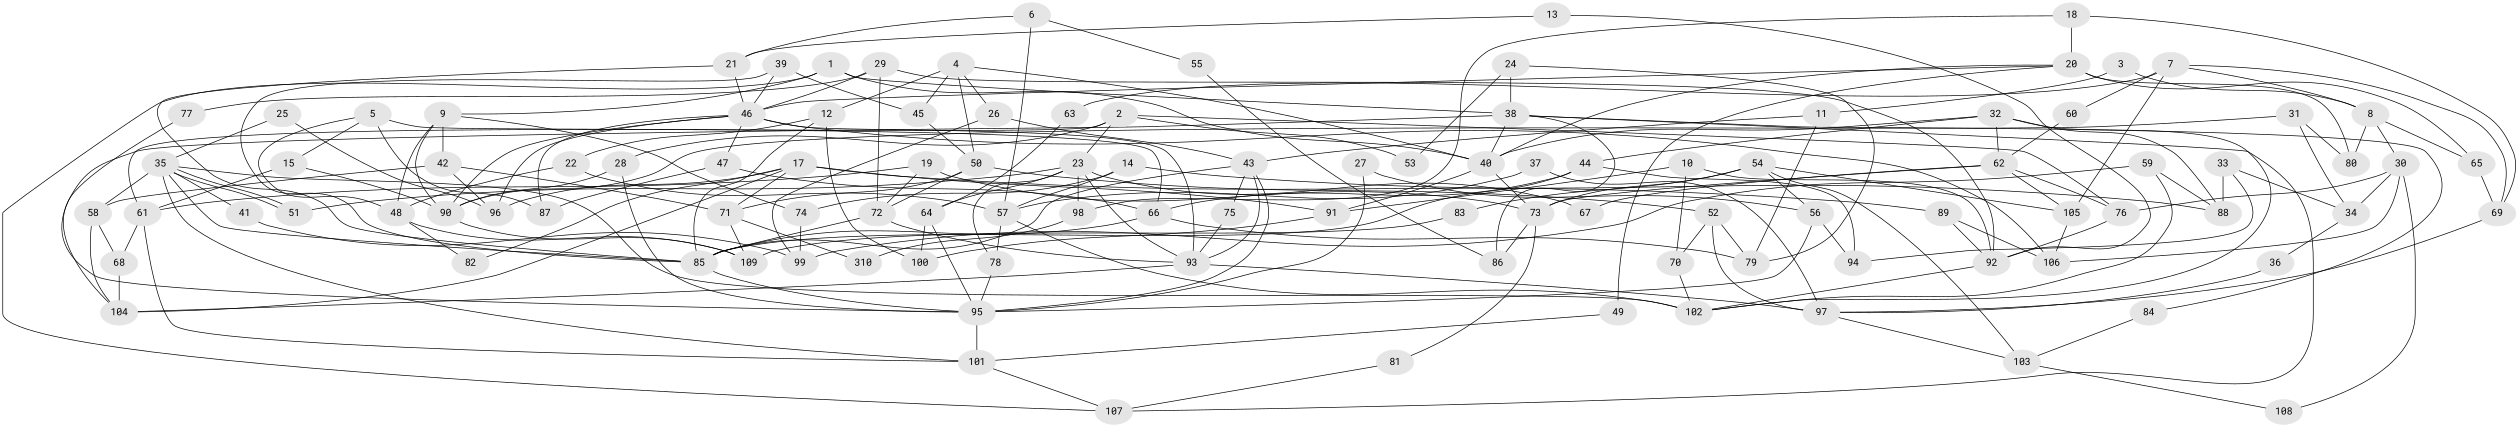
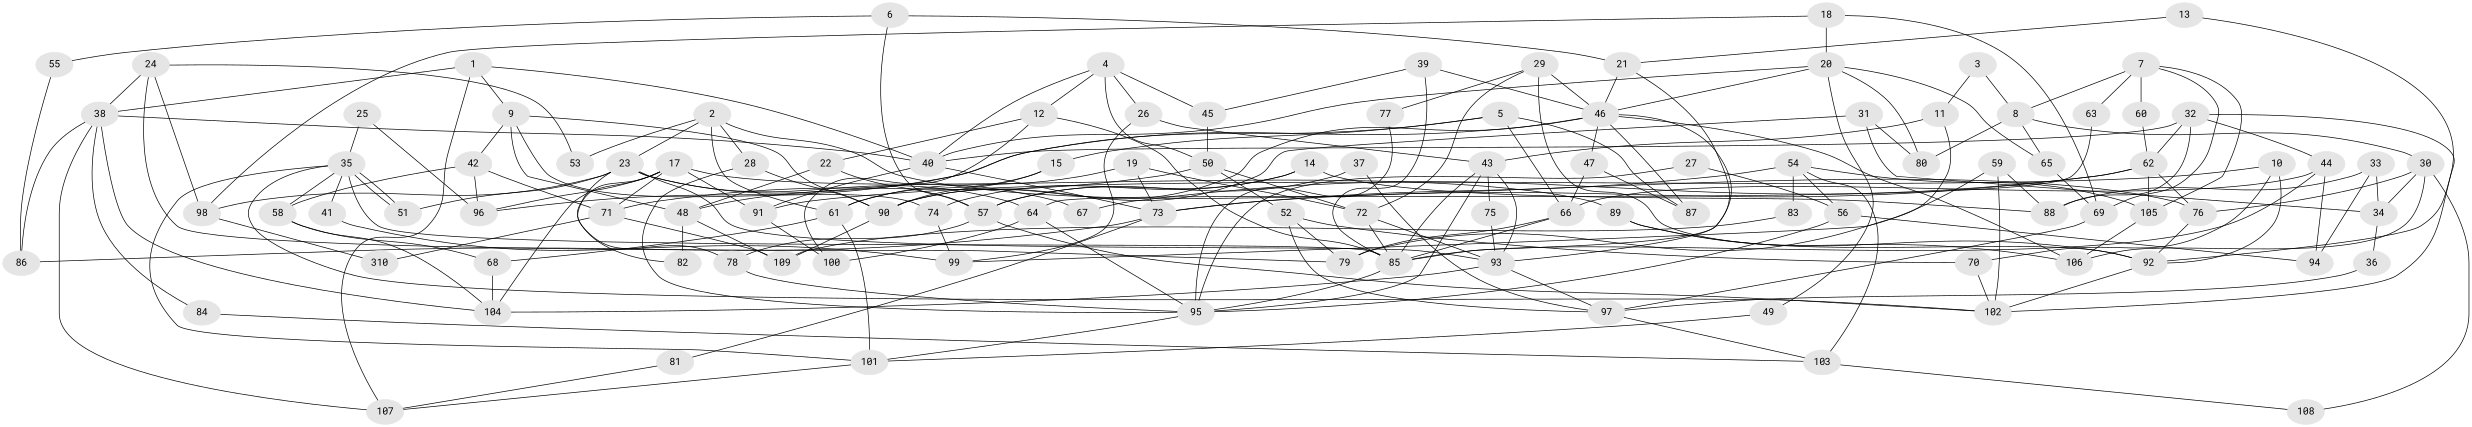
edge "24" -- "98": added
